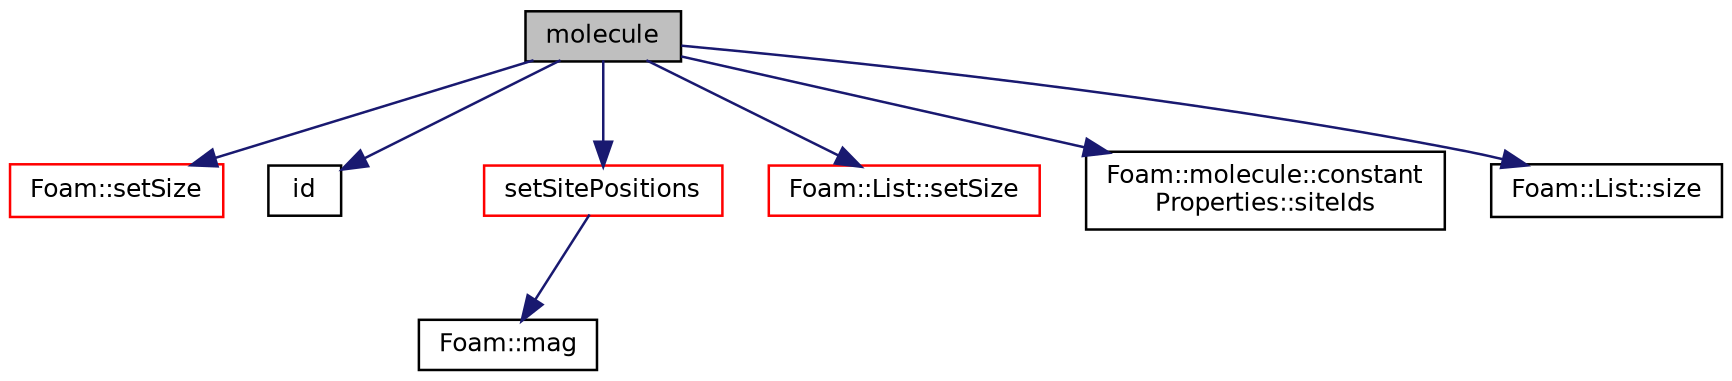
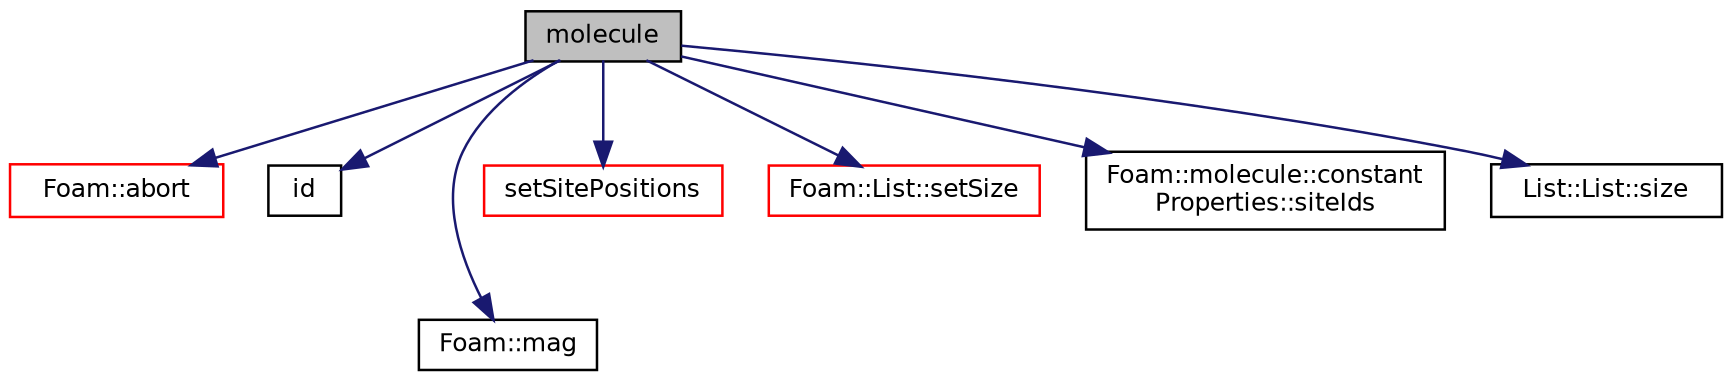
node "Foam::setSize": label "Foam::setSize" -> "Foam::abort"
node "Foam::List::size": label "Foam::List::size" -> "List::List::size"
edge "setSitePositions" -> "Foam::mag": now "molecule" -> "Foam::mag"
